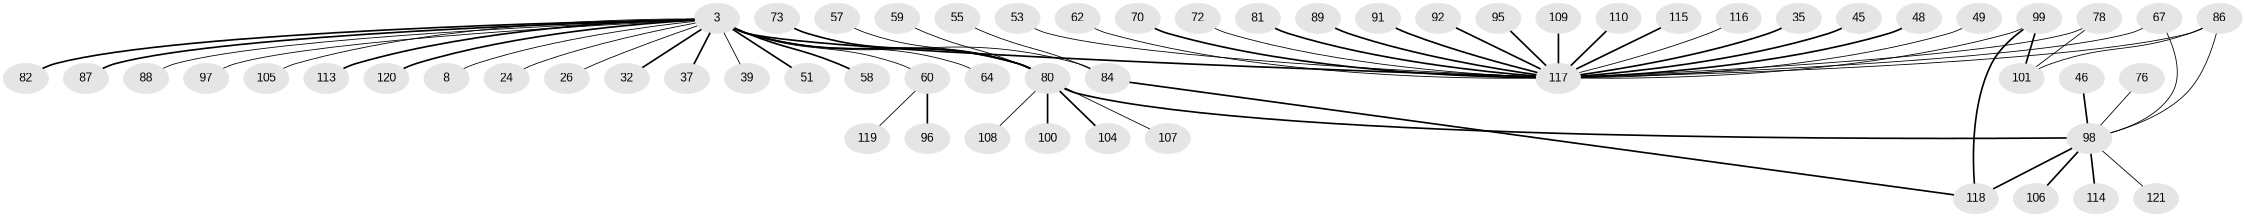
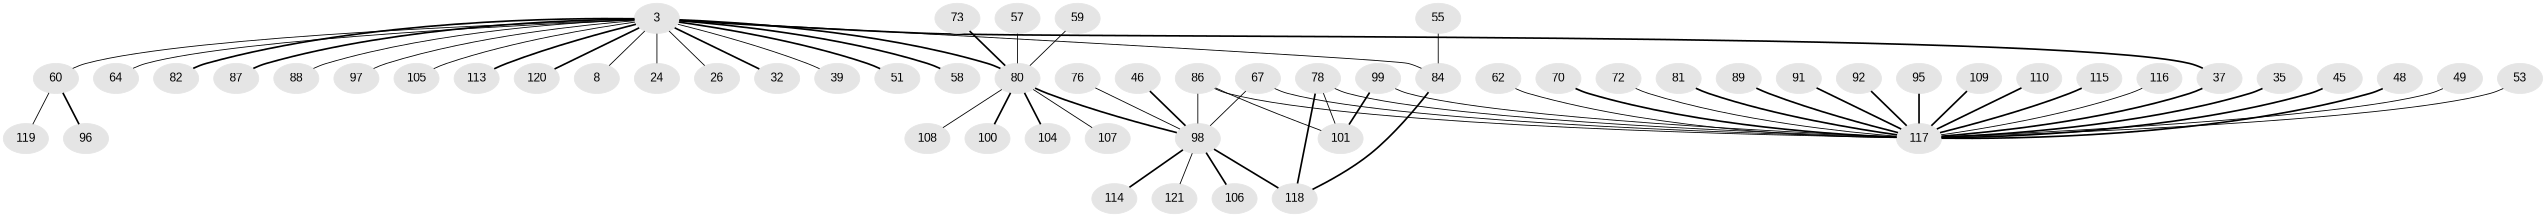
edge "3" -- "117": now "37" -- "117"
edge "99" -- "118": now "78" -- "118"
